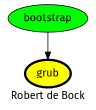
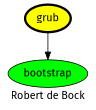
edge "bootstrap" -> "grub": reversed
